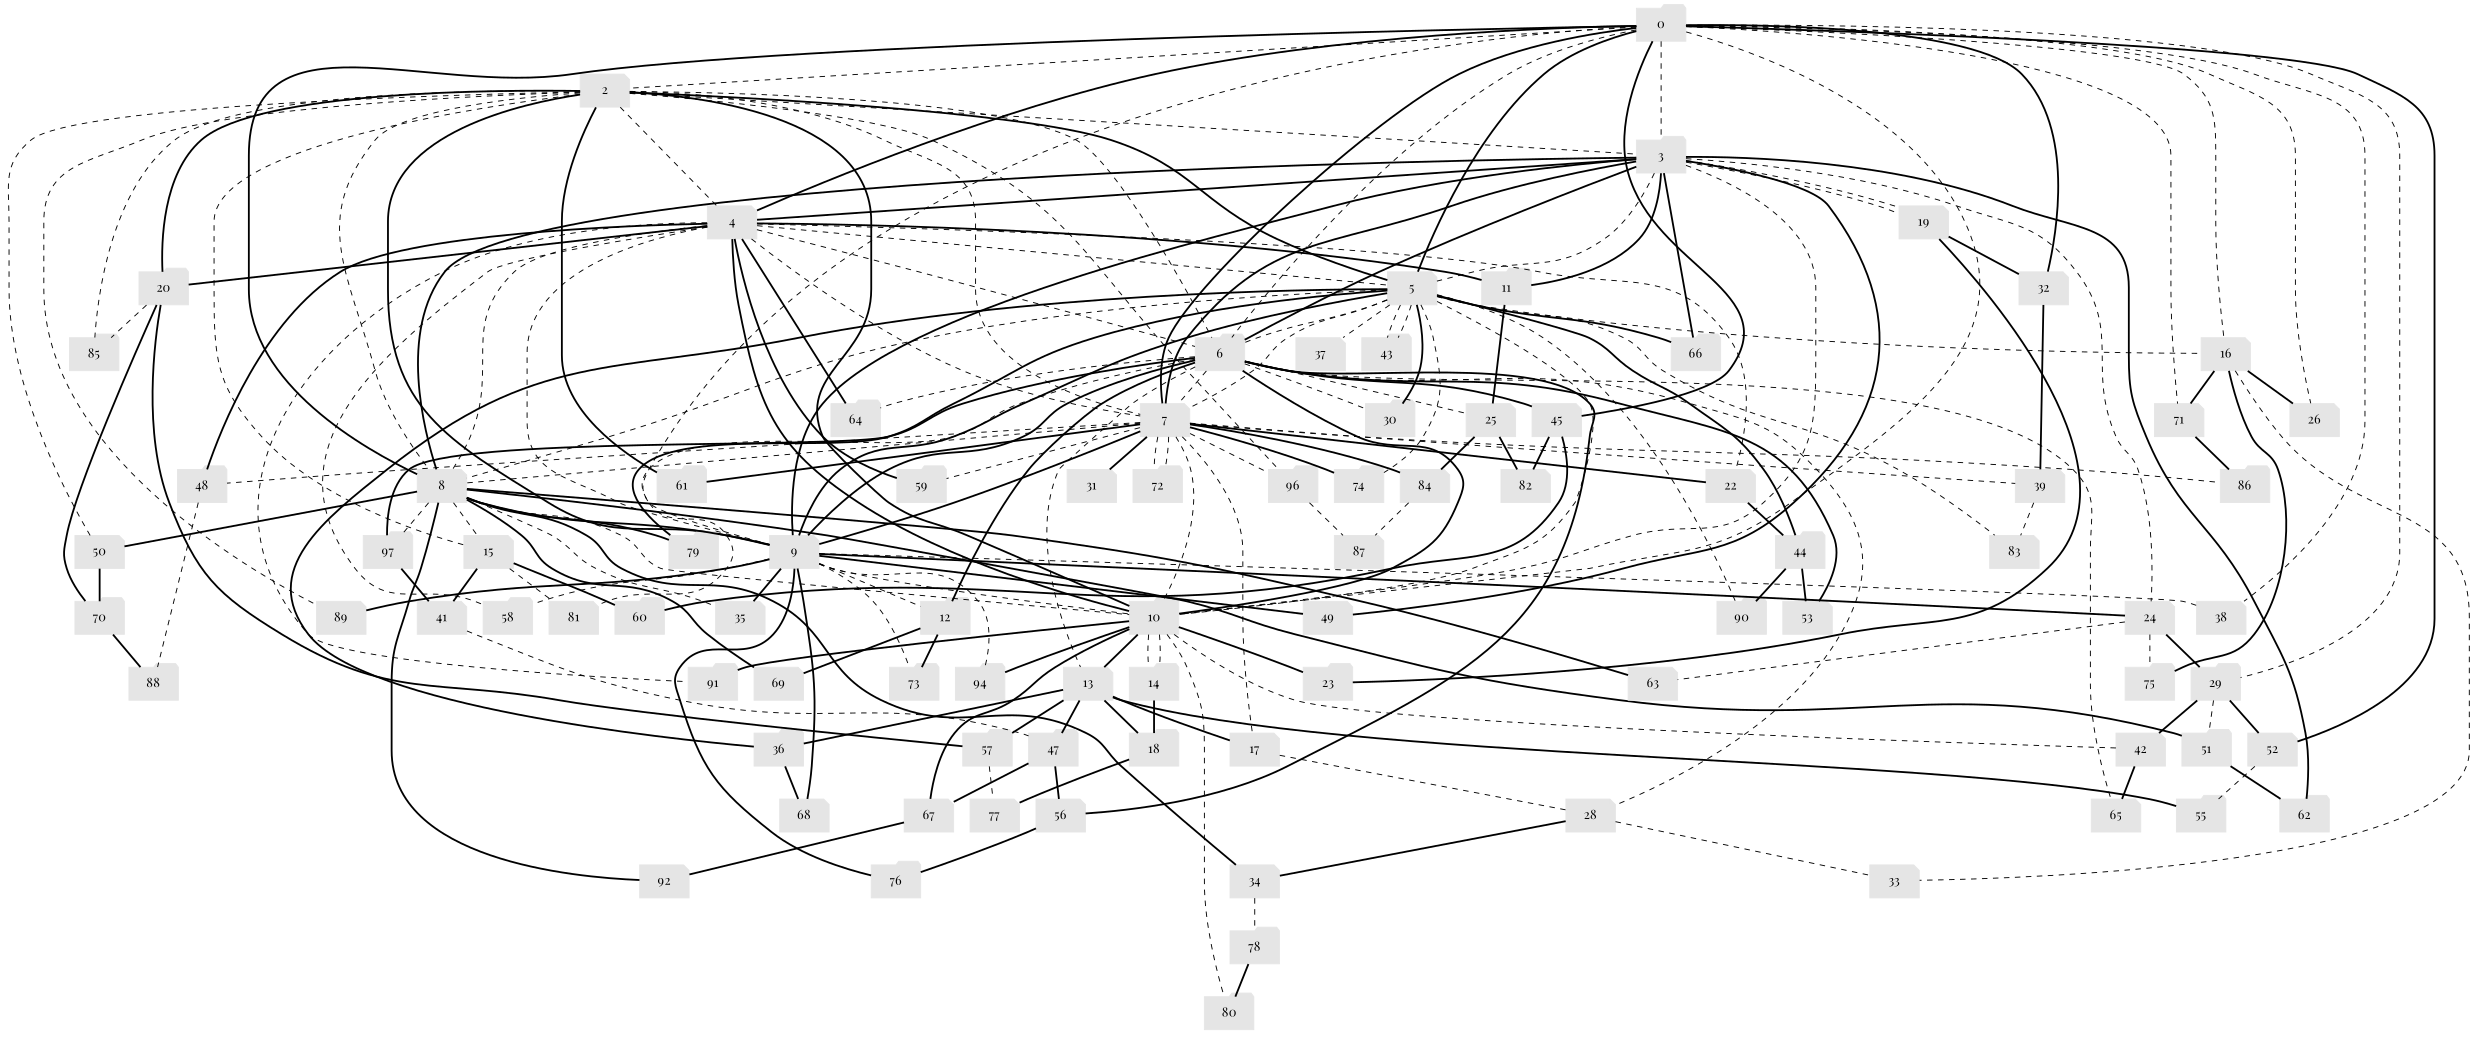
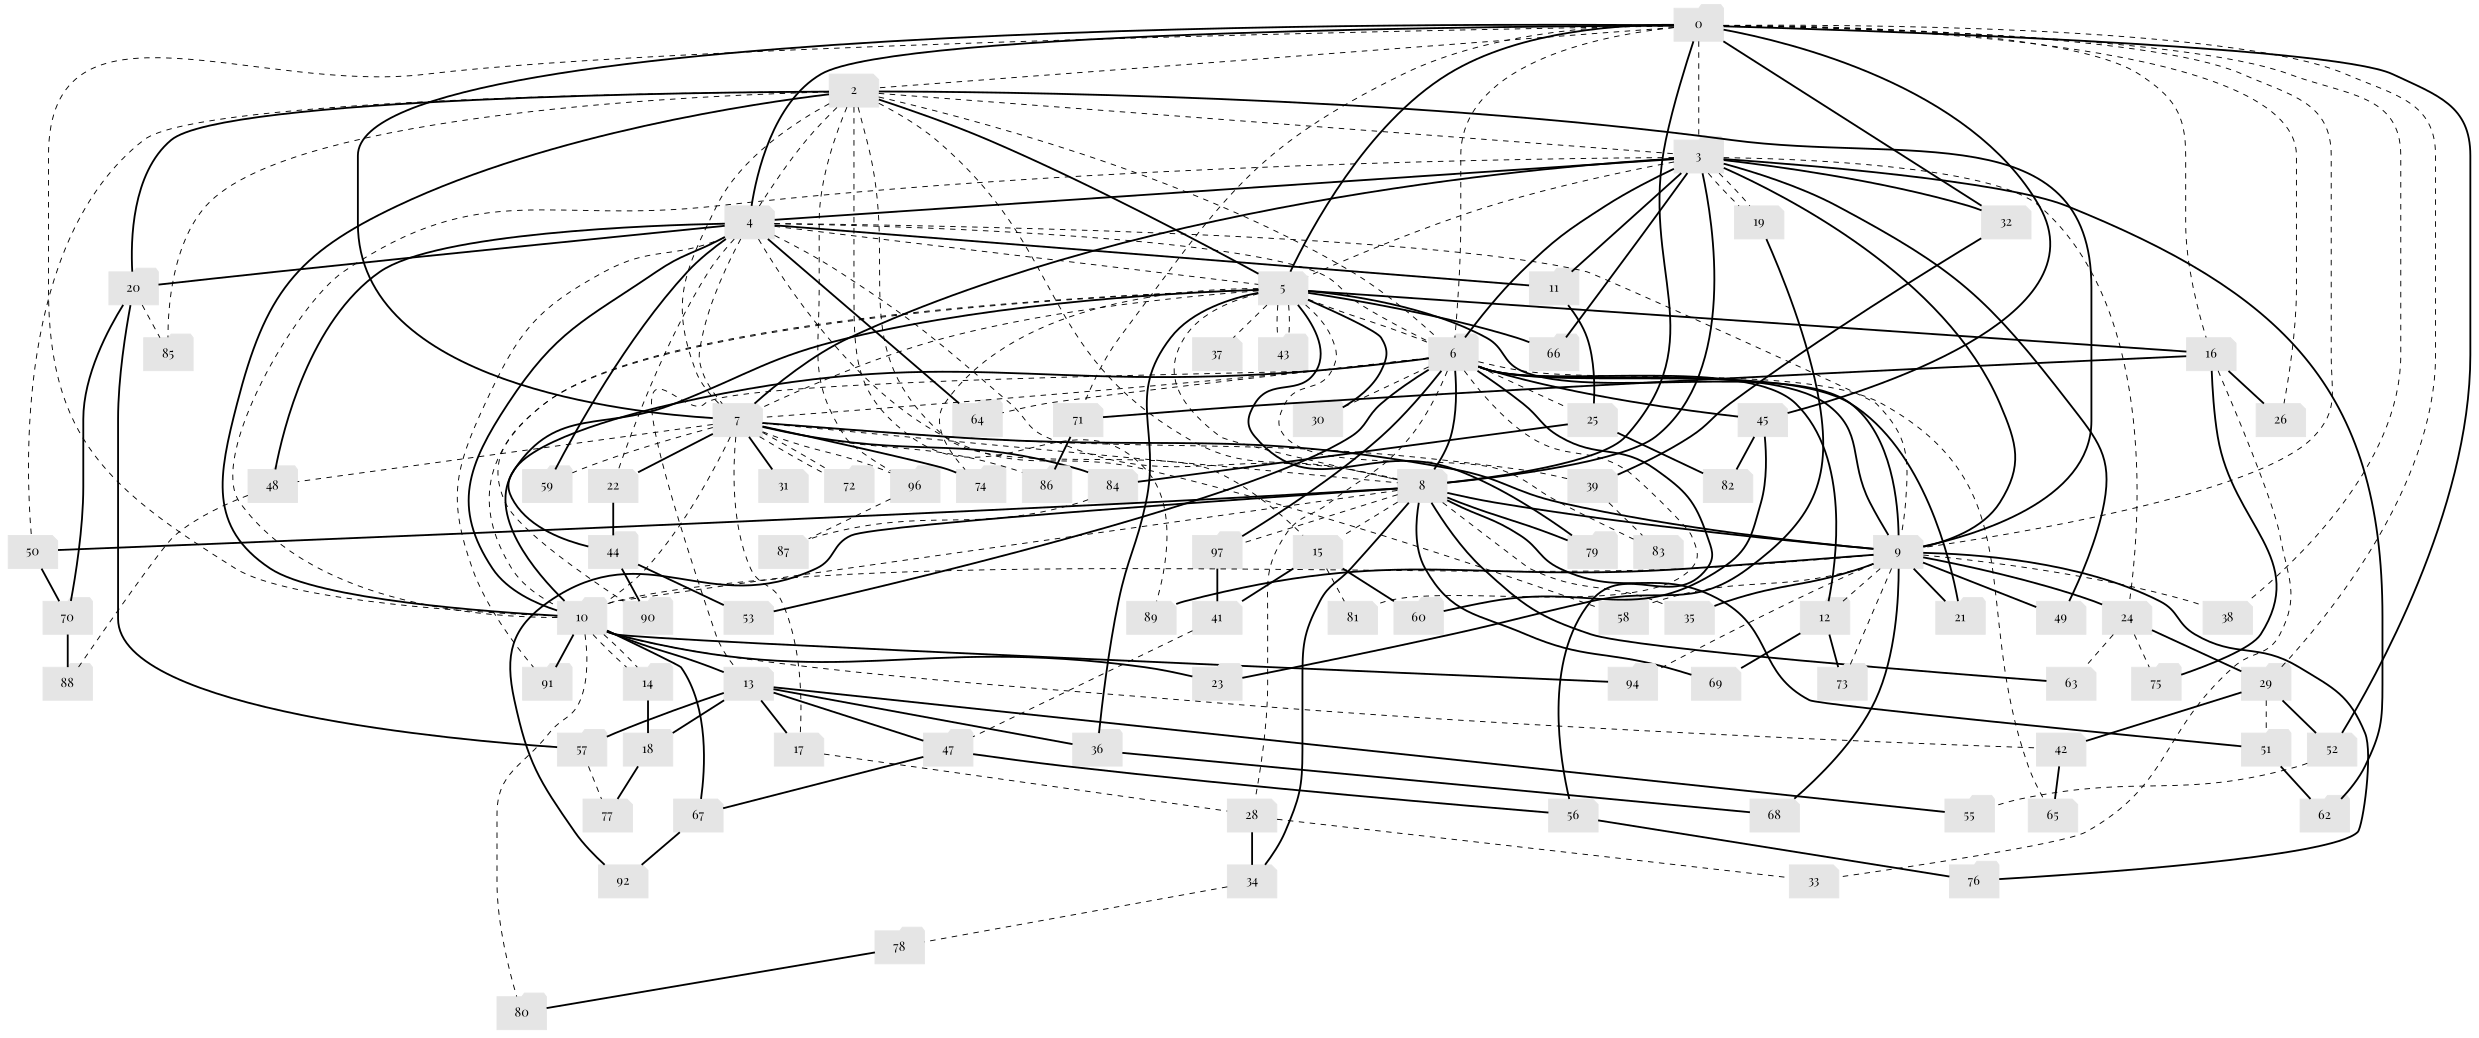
edge "19" -- "32": now "3" -- "32"
edge "5" -- "16": style dashed -> bold
edge "6" -- "8": added
node "61": removed
node "21": added
